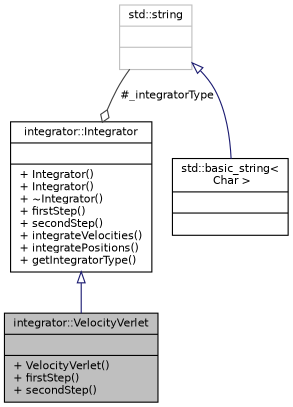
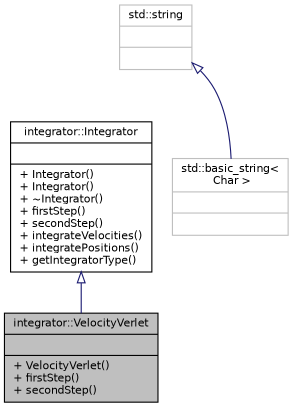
edge "std::string" -> "integrator::Integrator": removed, label "#_integratorType"
node "std::basic_string<": color black -> grey75
